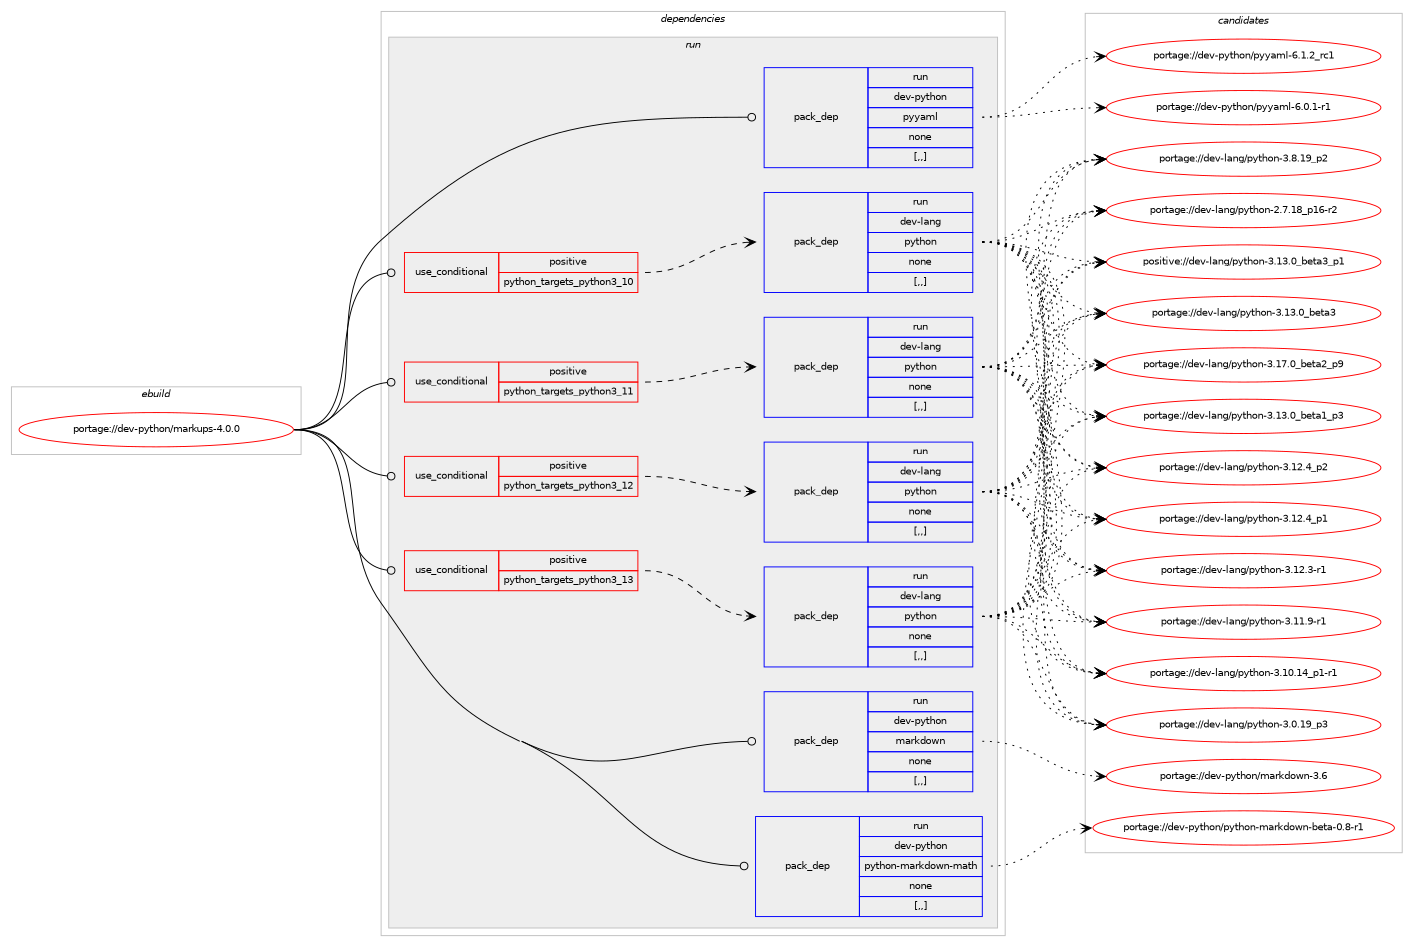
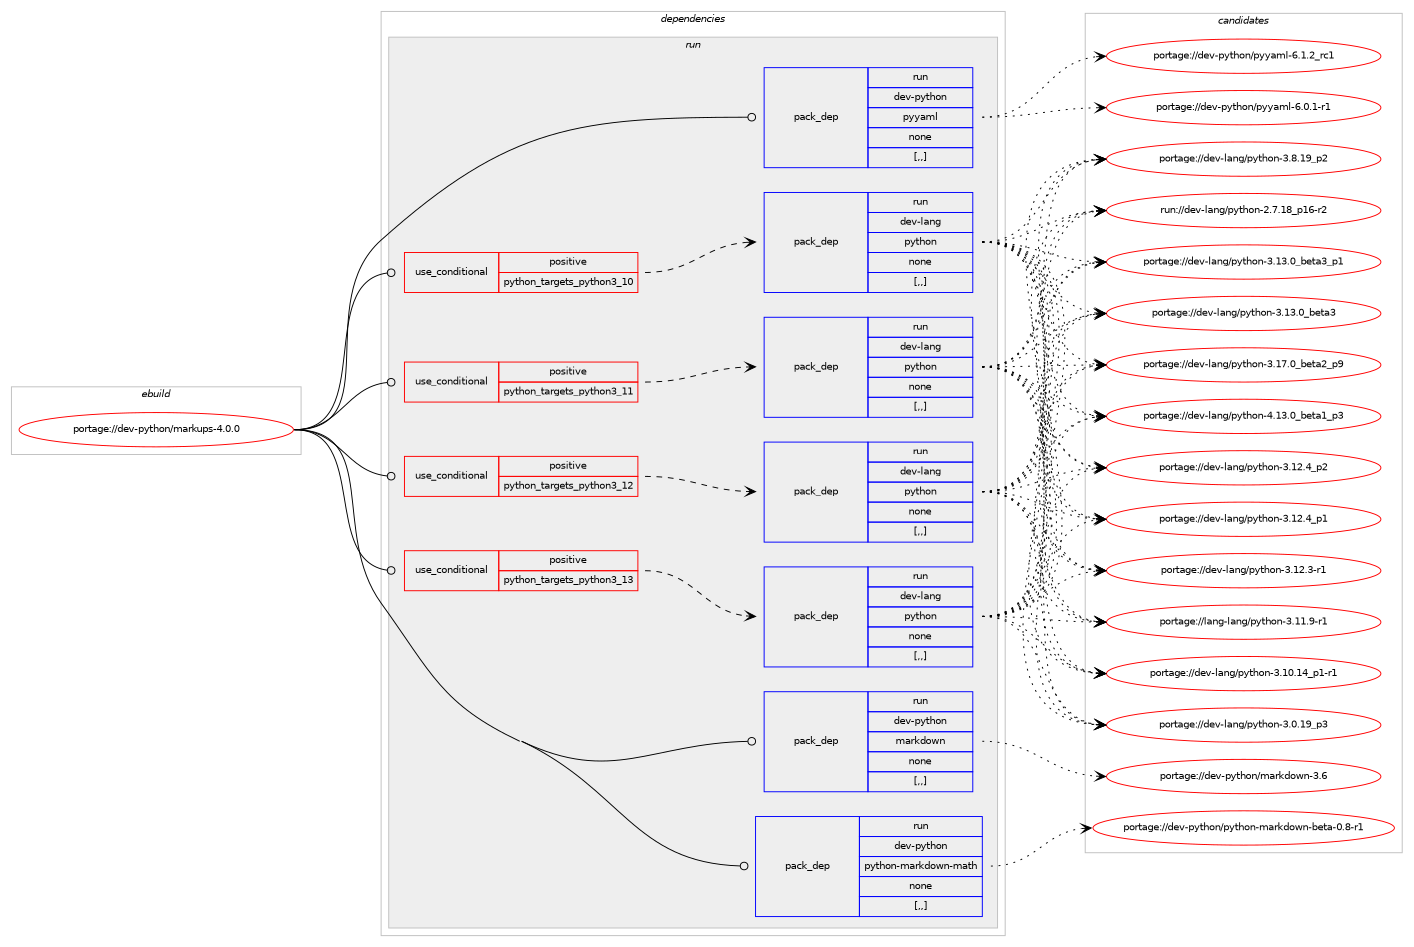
node "portage://dev-lang/python-2.7.18_p16-r2": label "portage://dev-lang/python-2.7.18_p16-r2" -> "run://dev-lang/python-2.7.18_p16-r2"
node "positive://dev-lang/python-3.13.0_beta3_p1": label "positive://dev-lang/python-3.13.0_beta3_p1" -> "portage://dev-lang/python-3.13.0_beta3_p1"
node "portage://dev-lang/python-3.13.0_beta1_p3": label "portage://dev-lang/python-3.13.0_beta1_p3" -> "portage://dev-lang/python-4.13.0_beta1_p3"
node "portage://dev-lang/python-3.11.9-r1": label "portage://dev-lang/python-3.11.9-r1" -> "portage://lang-lang/python-3.11.9-r1"
